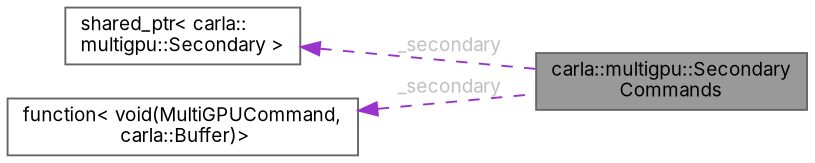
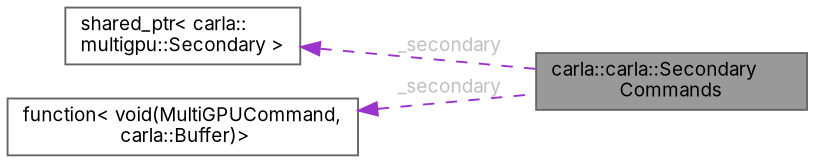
node "carla::multigpu::Secondary Commands": label "carla::multigpu::Secondary Commands" -> "carla::carla::Secondary Commands"
